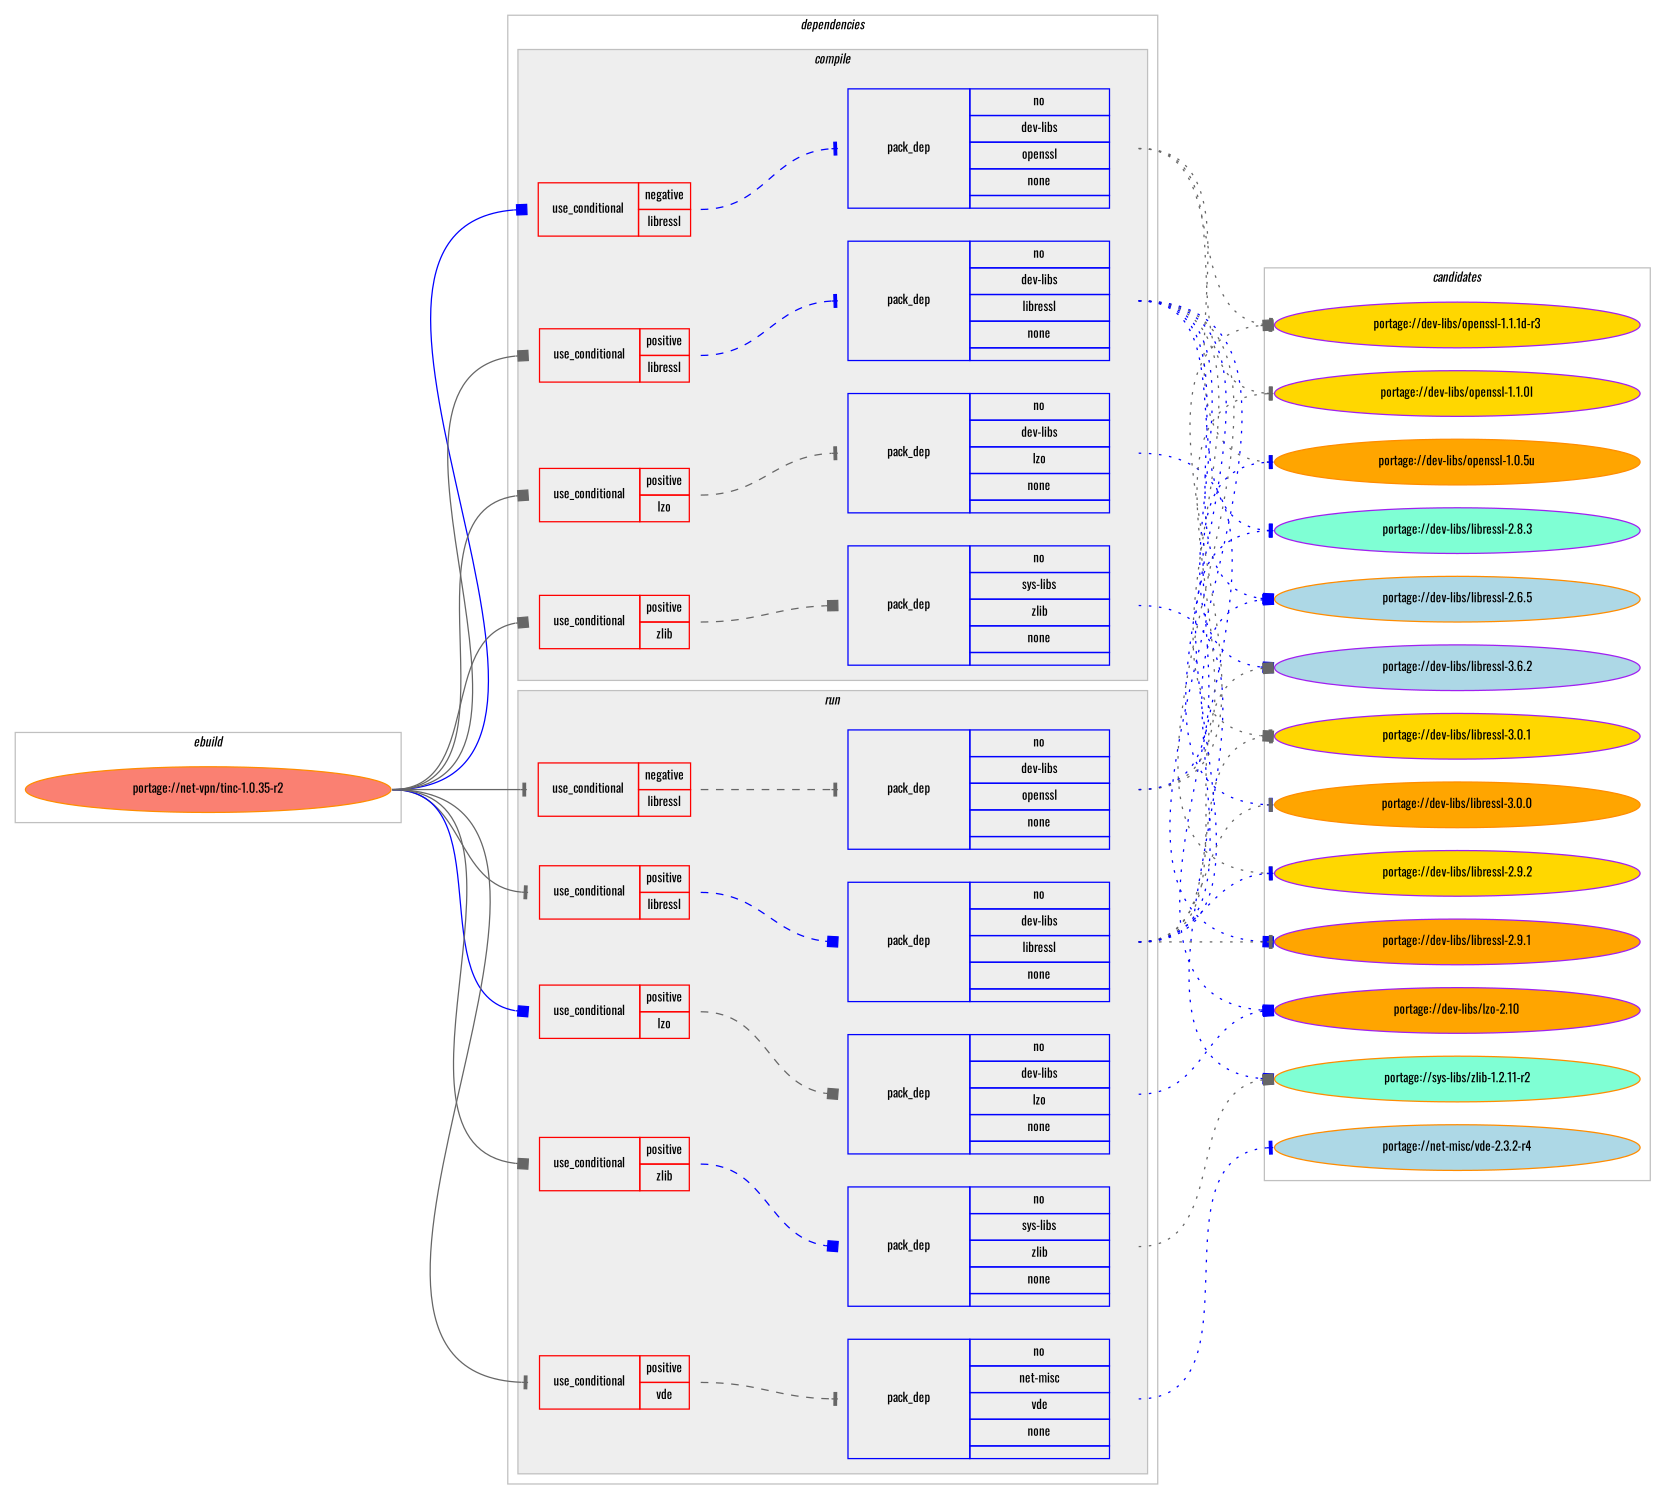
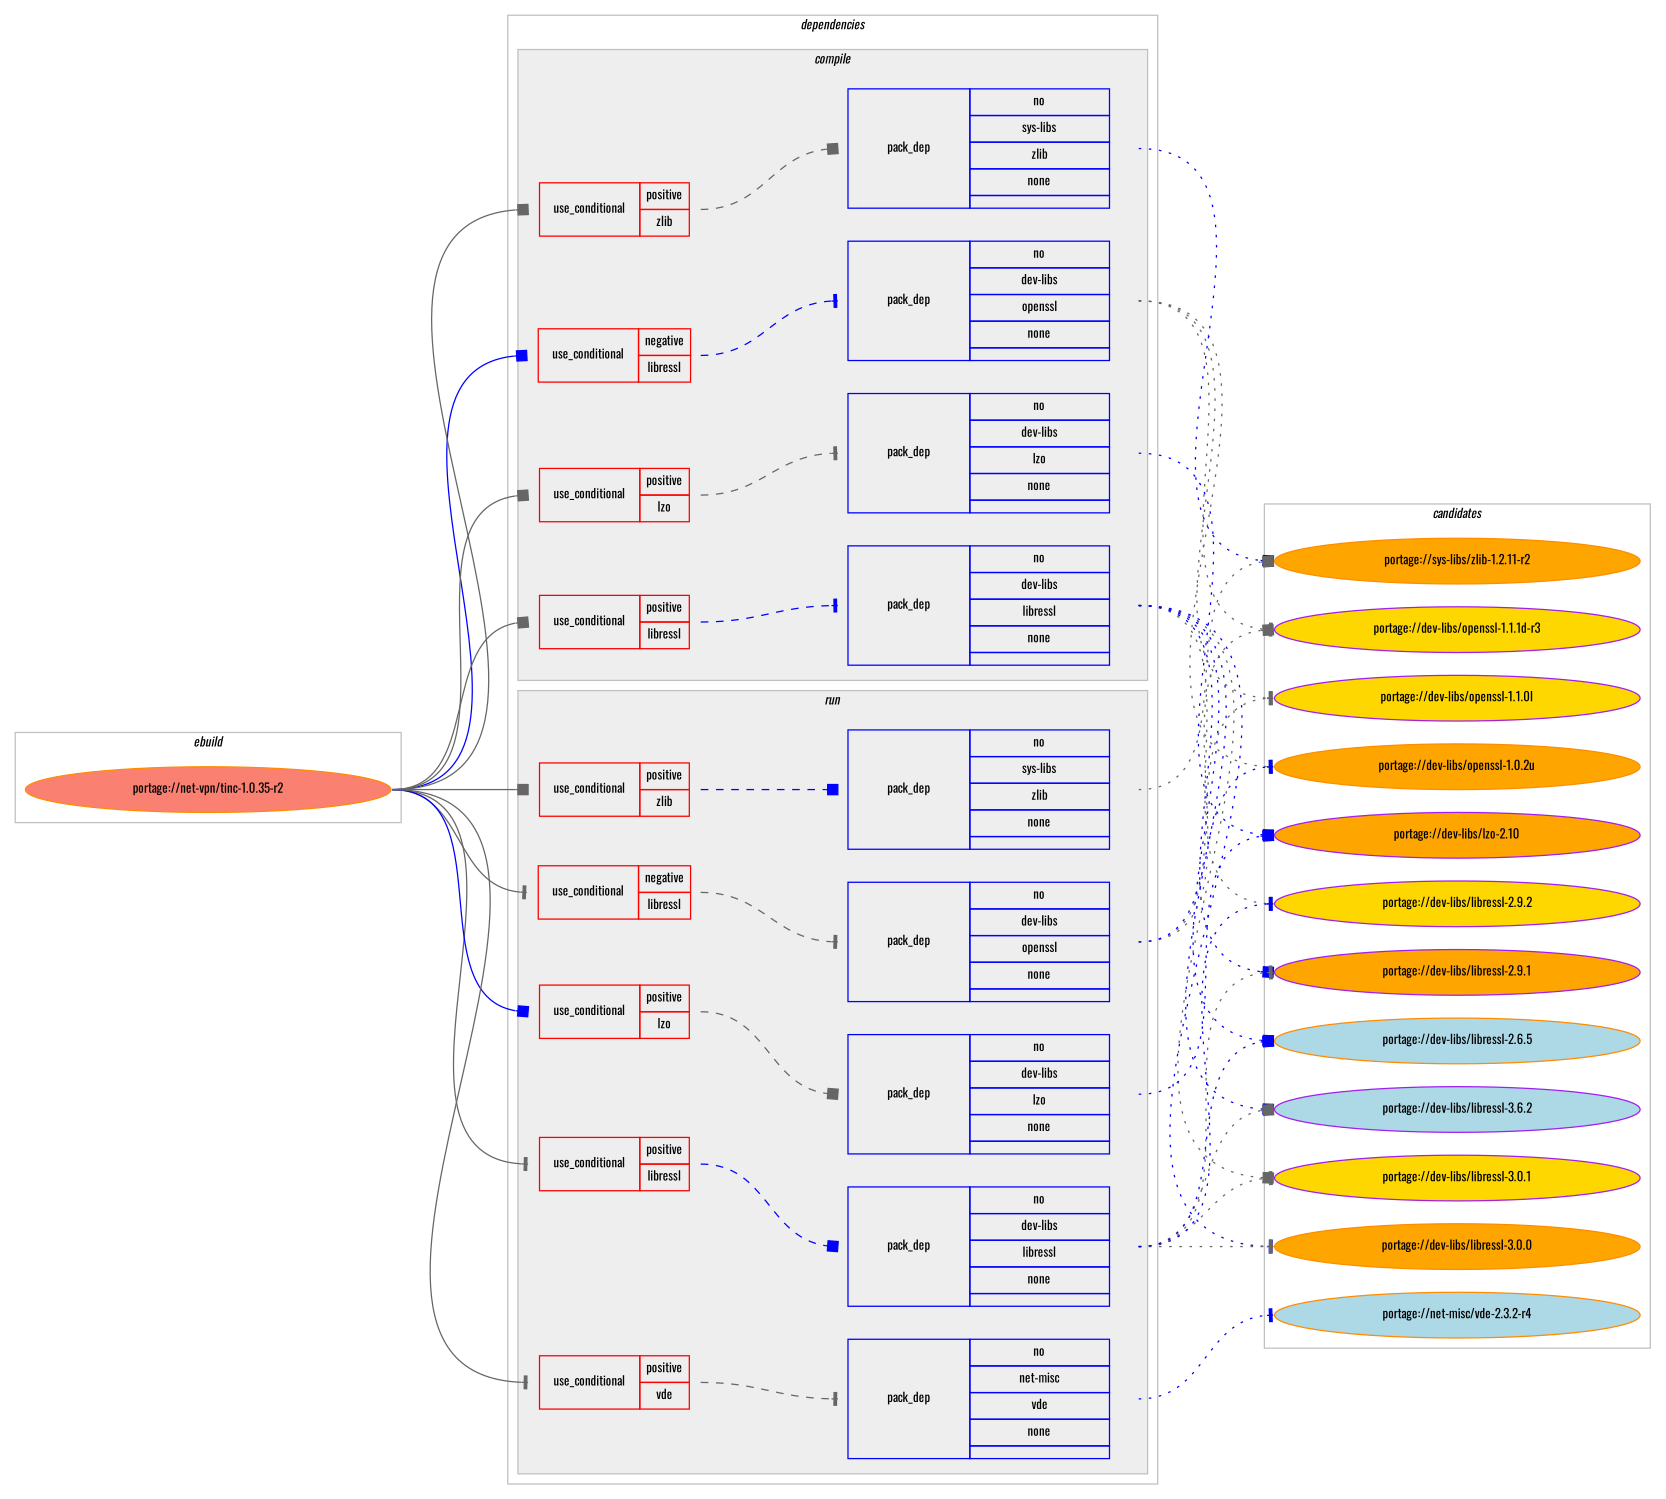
node "portage://dev-libs/openssl-1.0.5u": label "portage://dev-libs/openssl-1.0.5u" -> "portage://dev-libs/openssl-1.0.2u"
node "portage://dev-libs/libressl-2.8.3": removed
node "portage://sys-libs/zlib-1.2.11-r2": fillcolor aquamarine -> orange
